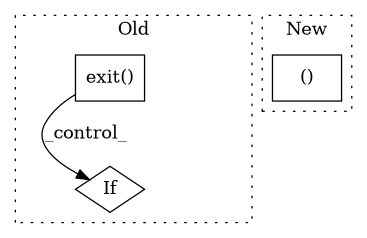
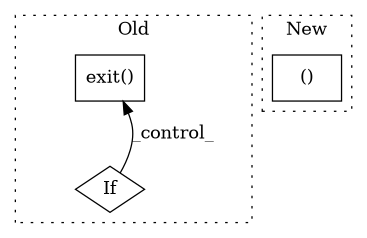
edge "exit()" -> "If": reversed
